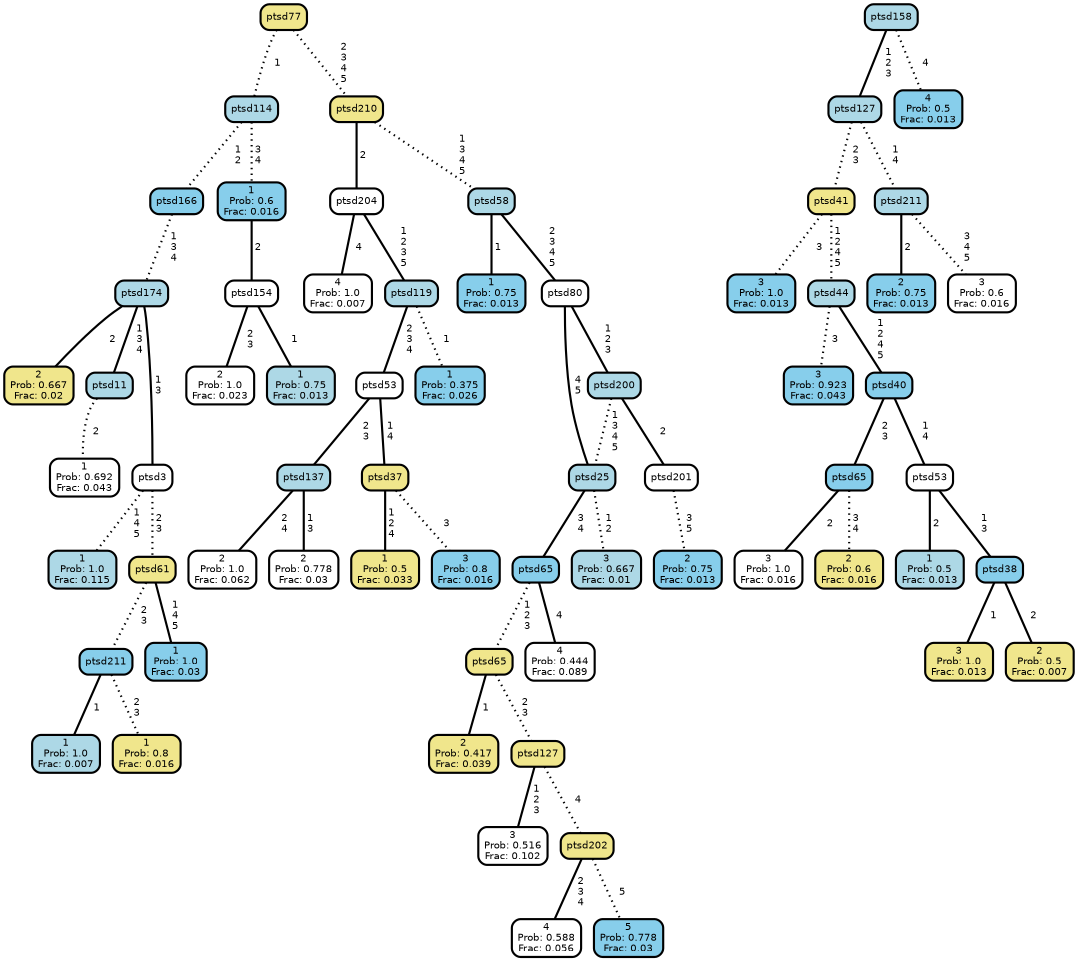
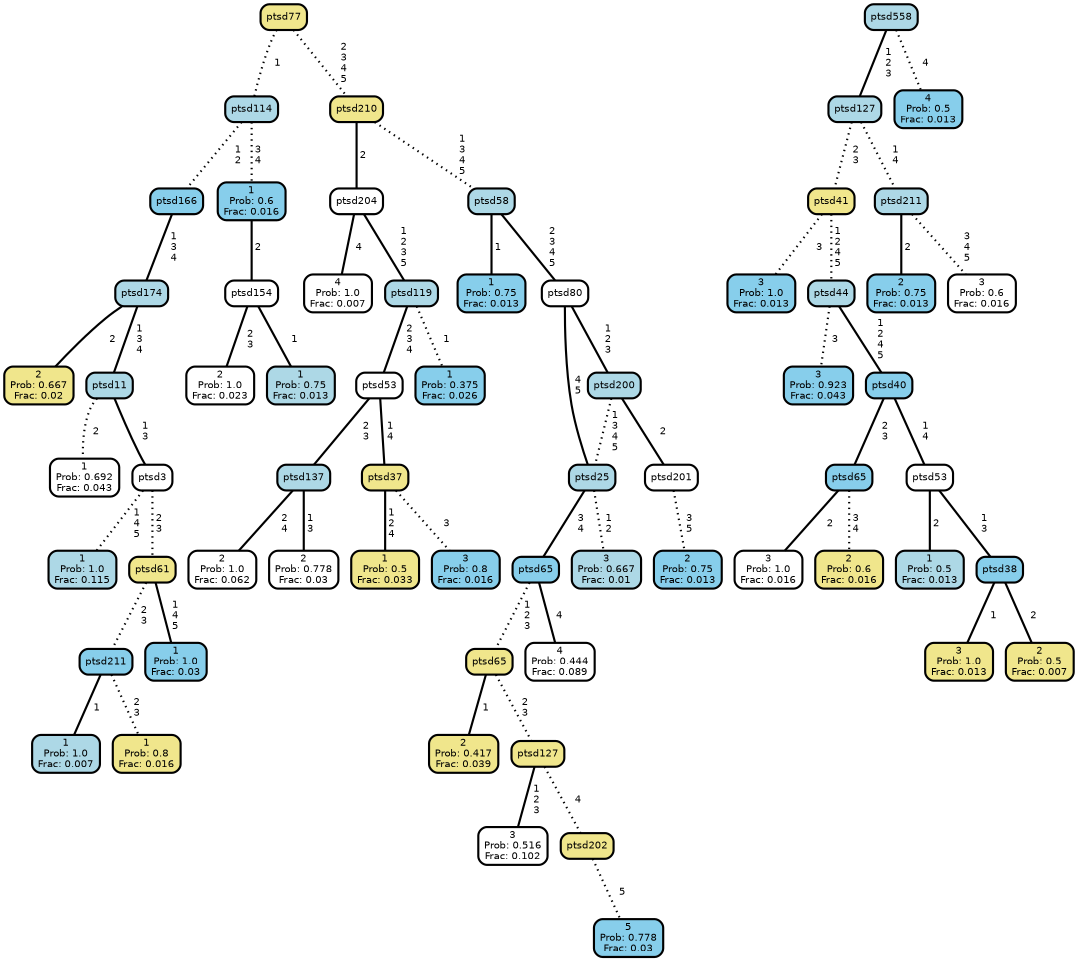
node "ptsd158": label "ptsd158" -> "ptsd558"
edge "ptsd166" -- "ptsd174": style dotted -> bold
edge "ptsd174" -- "ptsd3": now "ptsd11" -- "ptsd3"
node "4 Prob: 0.588 Frac: 0.056": removed
